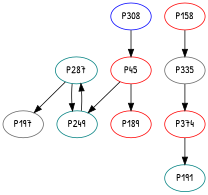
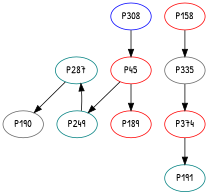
edge "P287" -> "P249": removed
node "P197": label "P197" -> "P190"
